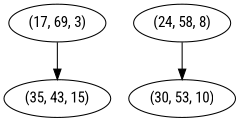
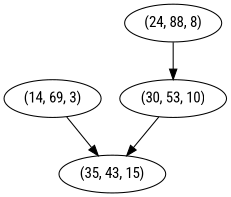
node "(17, 69, 3)": label "(17, 69, 3)" -> "(14, 69, 3)"
node "(24, 58, 8)": label "(24, 58, 8)" -> "(24, 88, 8)"
edge "(30, 53, 10)" -> "(35, 43, 15)": added
